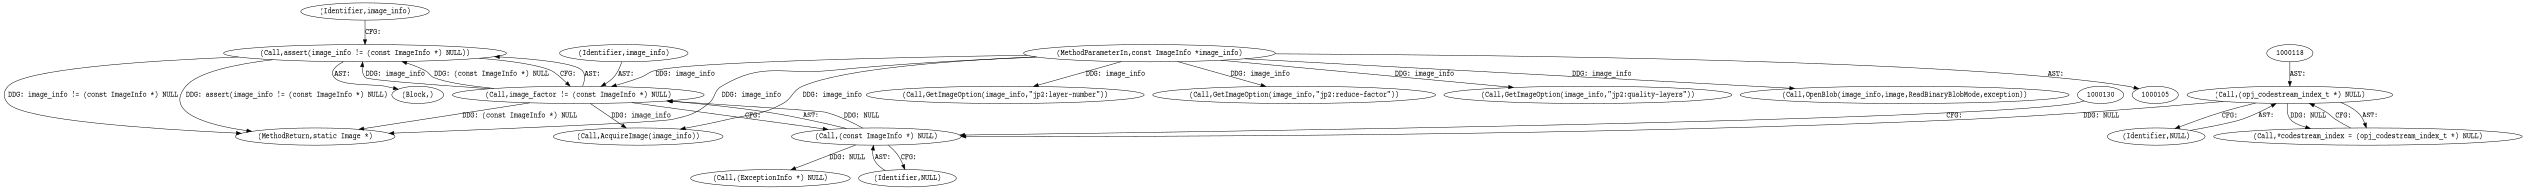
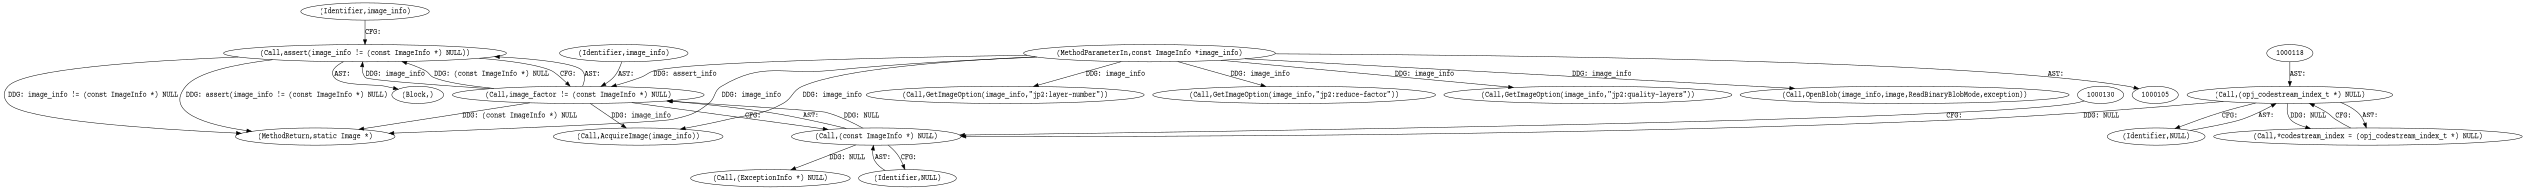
edge "(MethodParameterIn,const ImageInfo *image_info)" -> "(Call,image_factor != (const ImageInfo *) NULL)": label "DDG: image_info" -> "DDG: assert_info"
